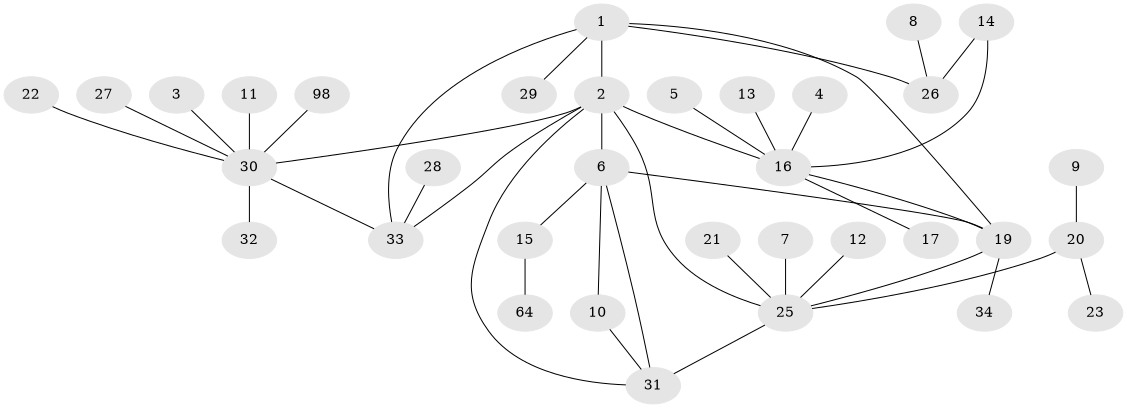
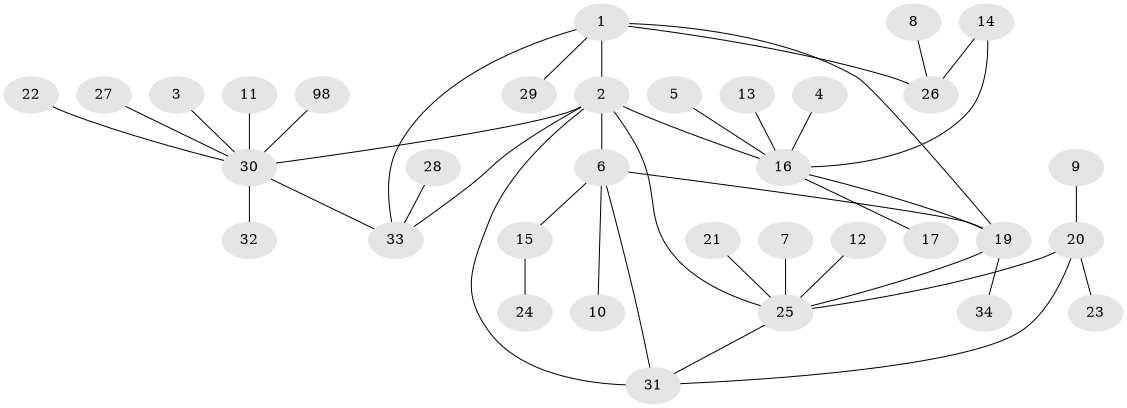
node "64": label "64" -> "24"
edge "10" -- "31": now "20" -- "31"
